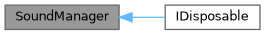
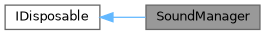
edge "IDisposable" -> "SoundManager": reversed
